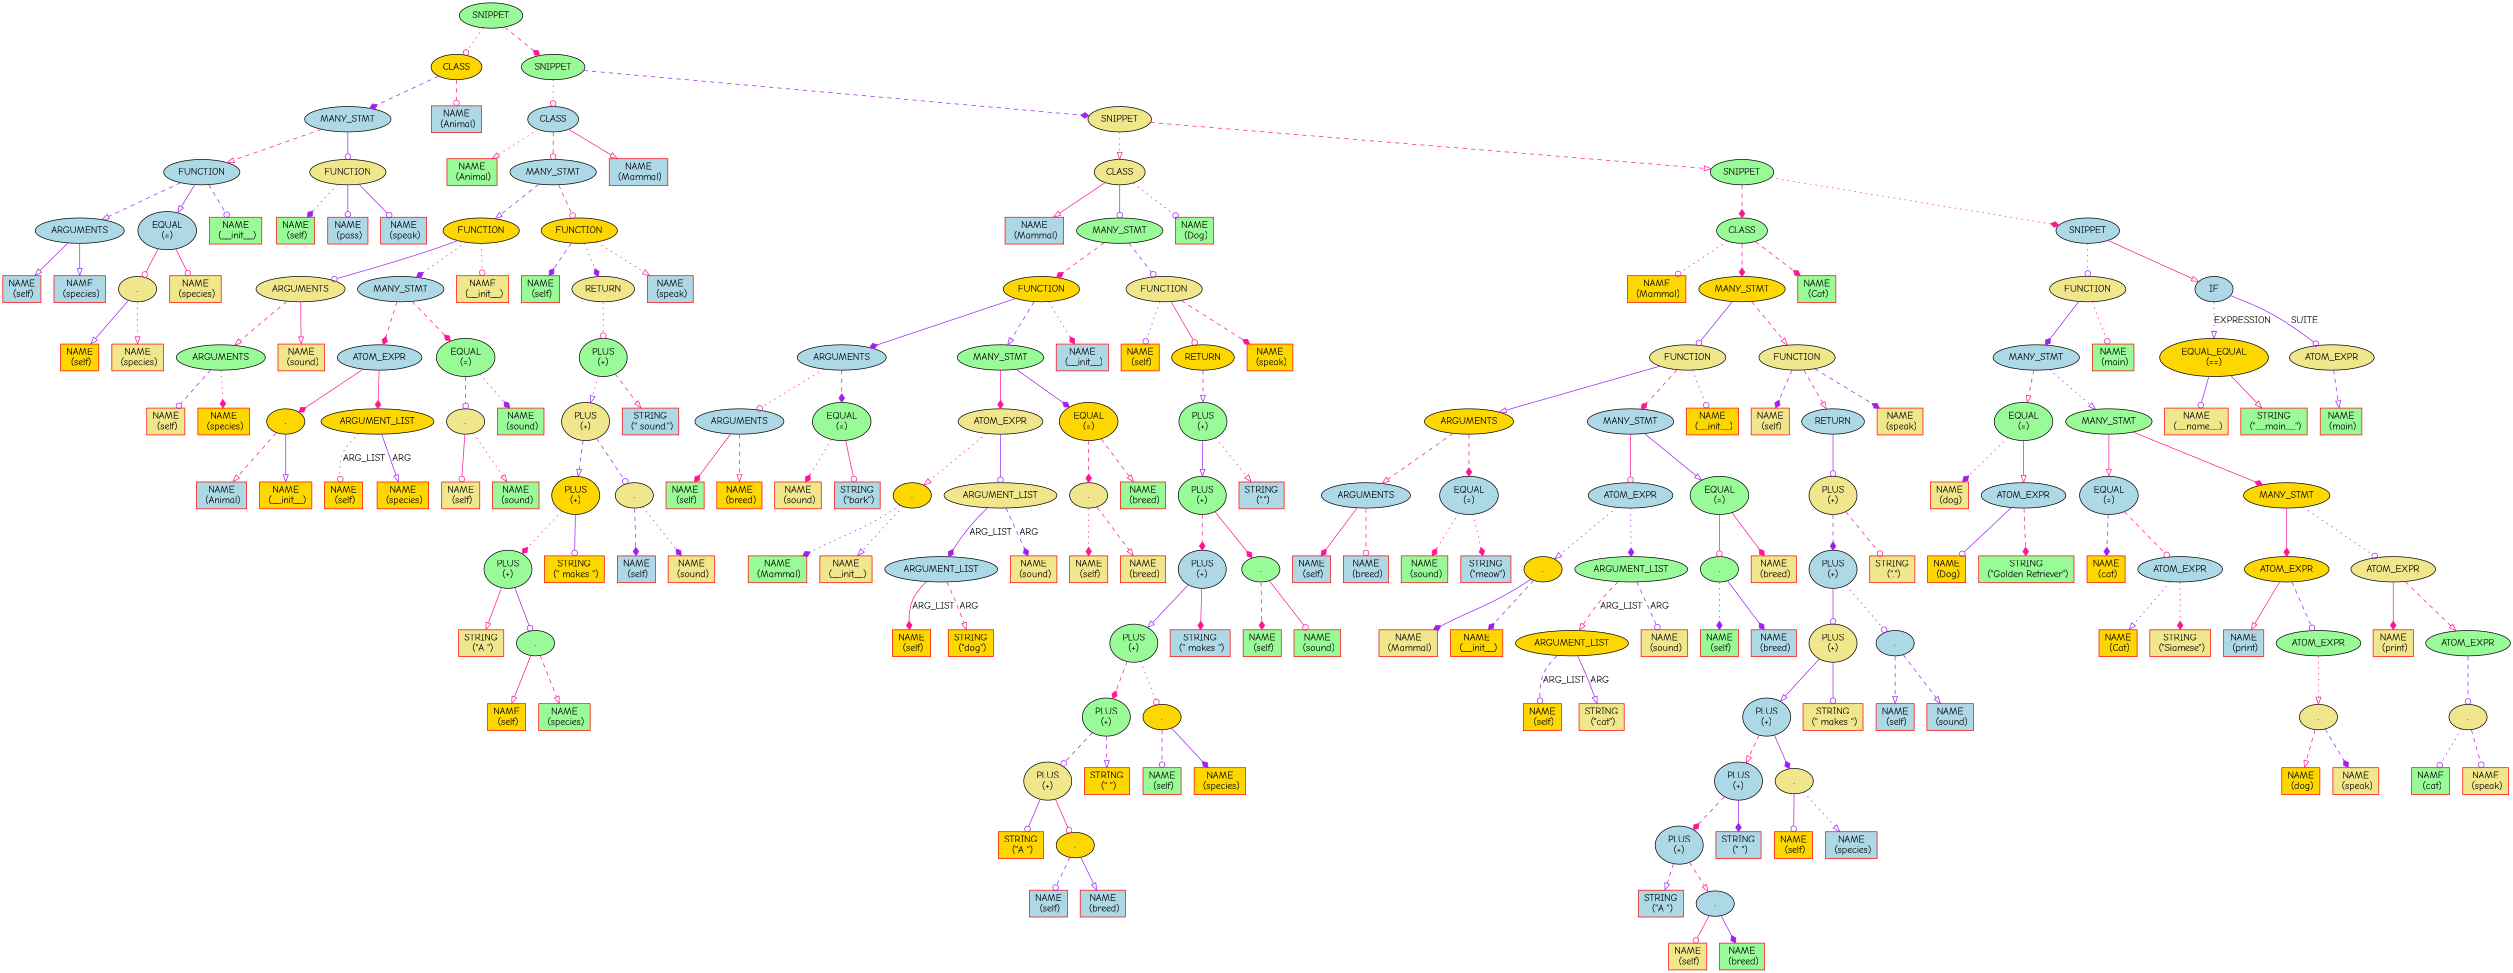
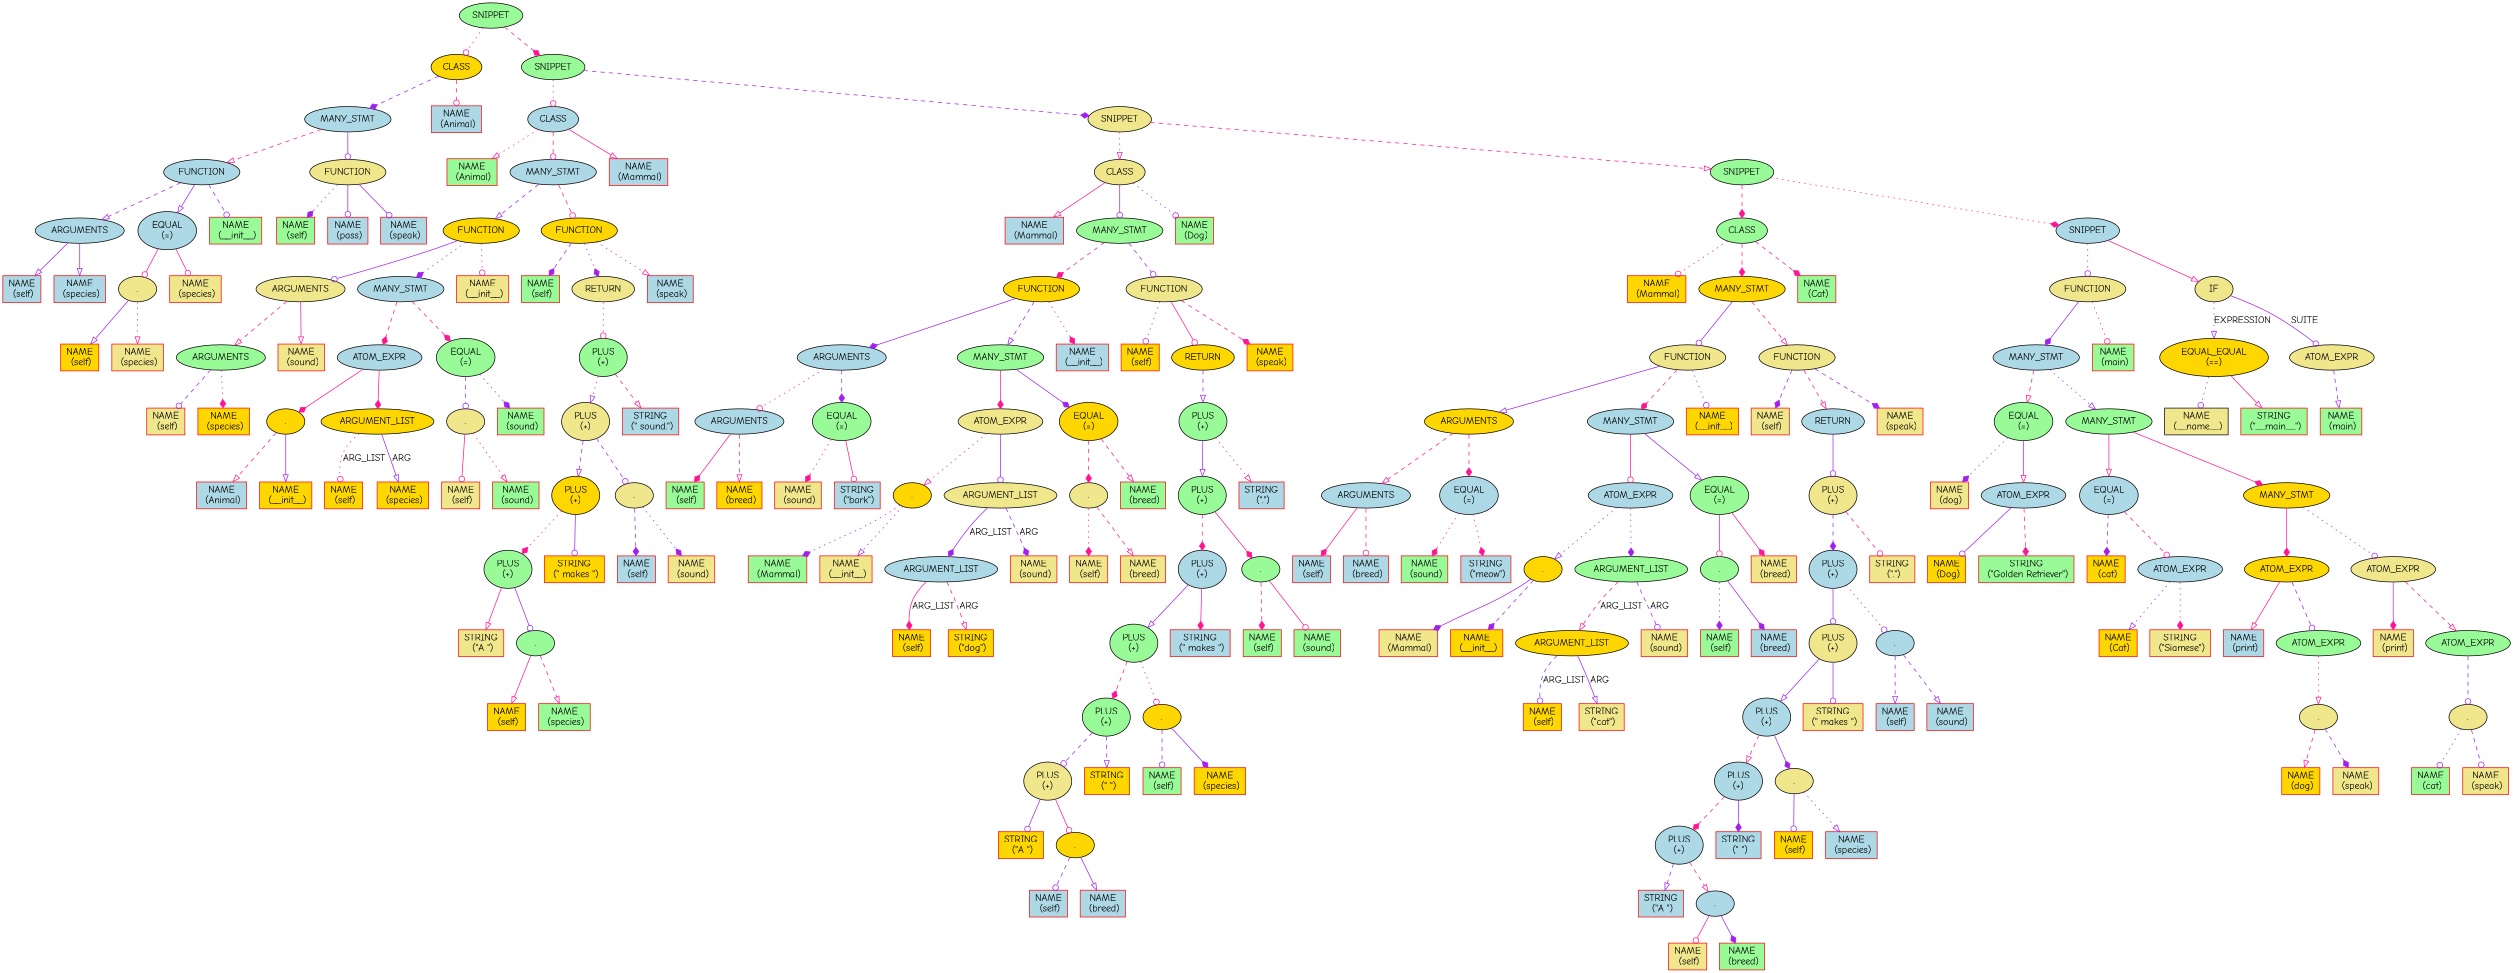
node "IF": fillcolor lightblue -> khaki
edge "EQUAL_EQUAL (==)" -> "NAME (__name__)": style solid -> dotted
node "NAME (__name__)": color red -> black
